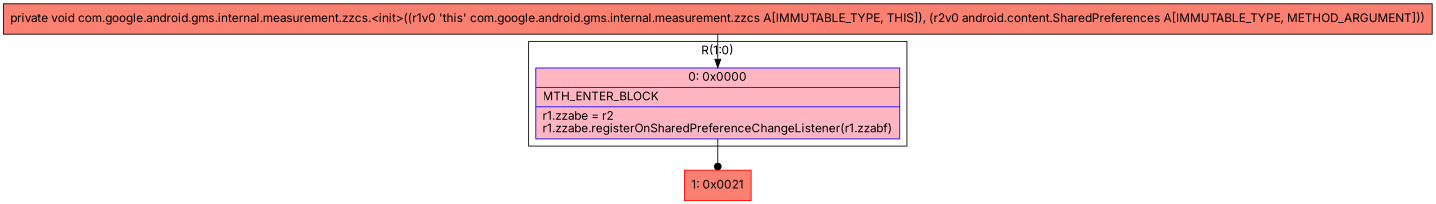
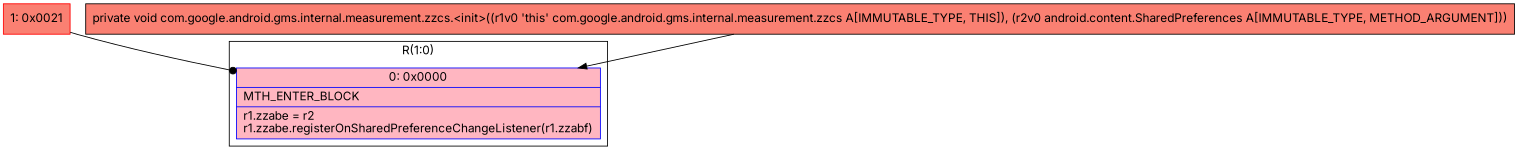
edge "0: 0x0000" -> "1: 0x0021": reversed
